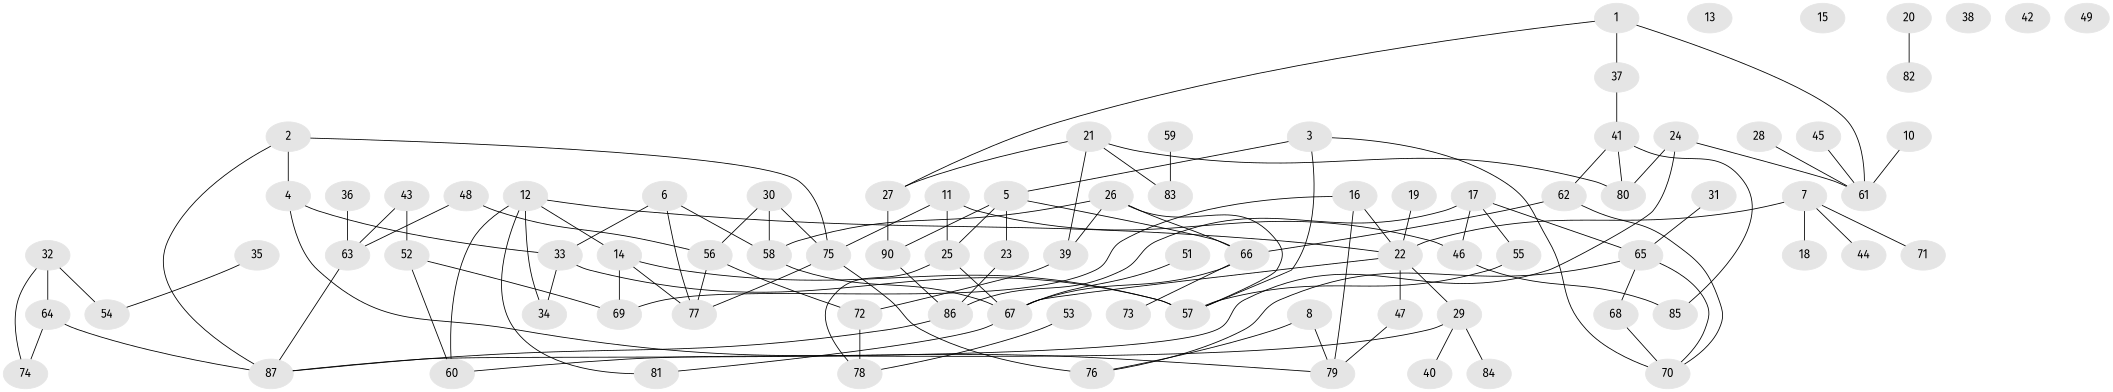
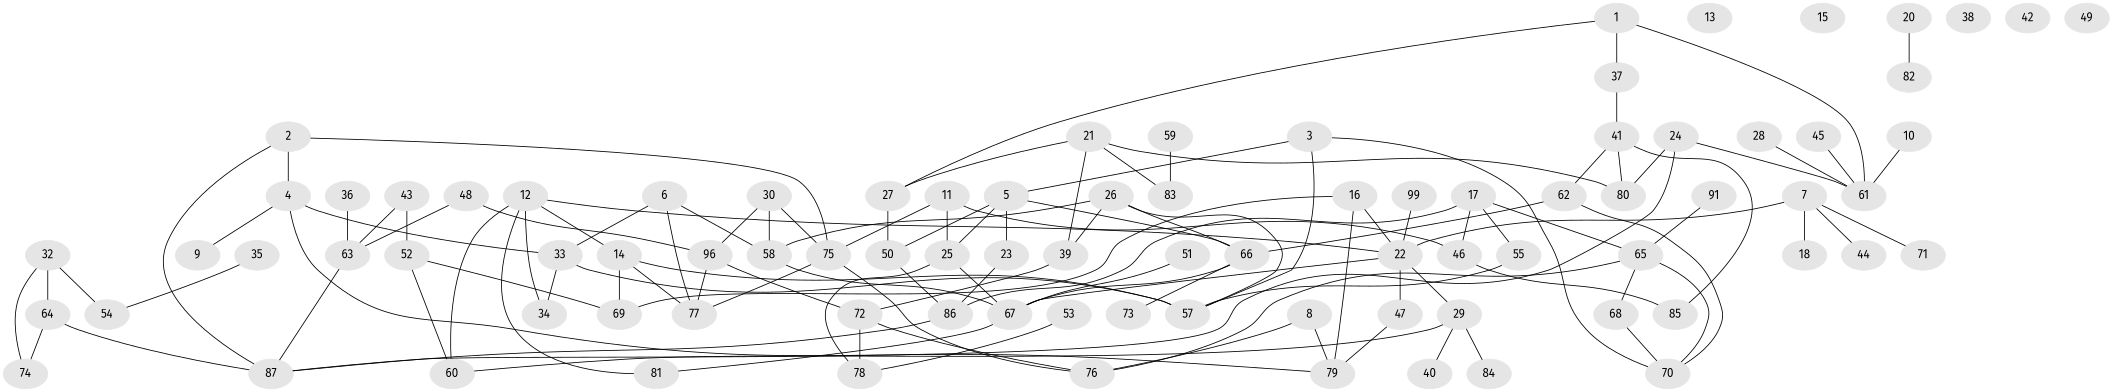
node "19": label "19" -> "99"
node "31": label "31" -> "91"
node "9": added
node "56": label "56" -> "96"
node "90": label "90" -> "50"
edge "72" -- "76": added
